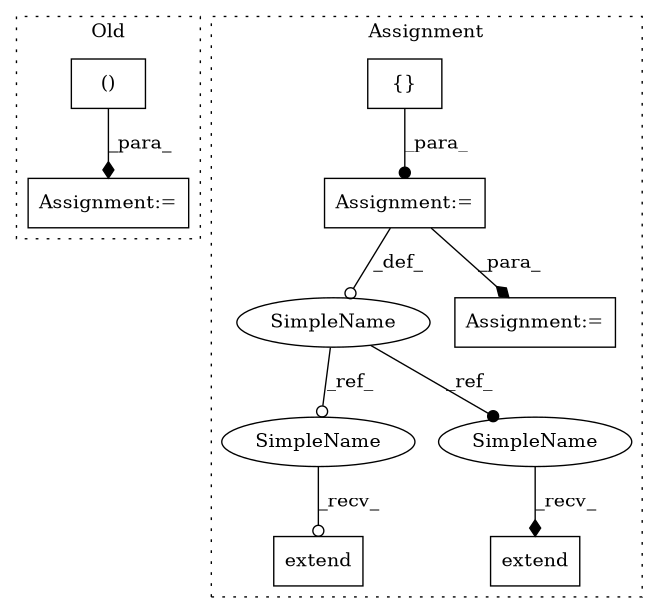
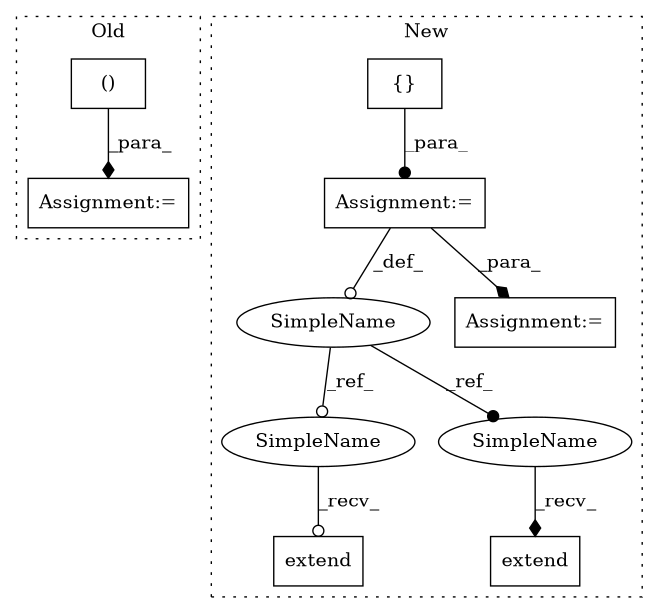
cluster "Assignment": label "Assignment" -> "New"
